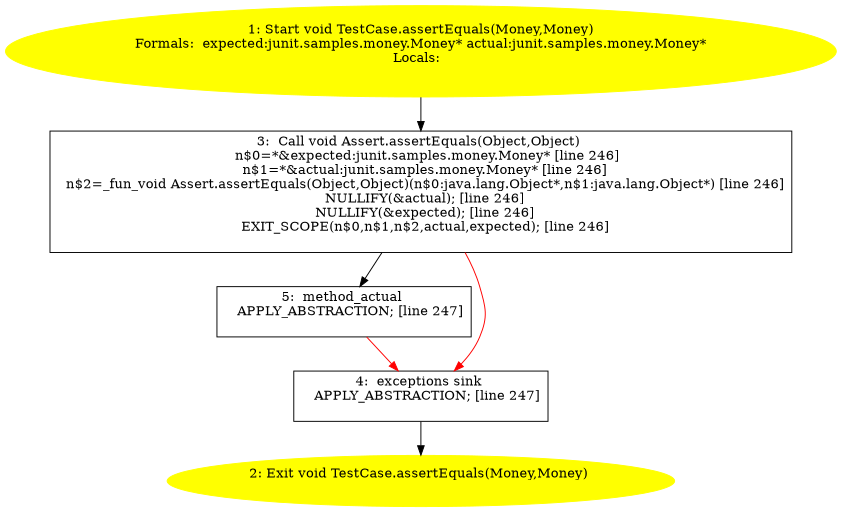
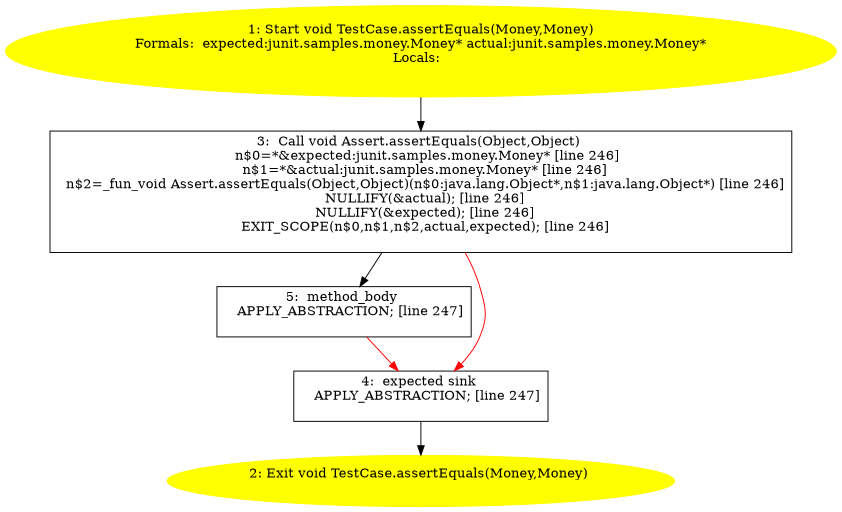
node "5:  method_actual APPLY_ABSTRACTION; [line 247]": label "5:  method_actual APPLY_ABSTRACTION; [line 247]" -> "5:  method_body APPLY_ABSTRACTION; [line 247]"
node "4:  exceptions sink APPLY_ABSTRACTION; [line 247]": label "4:  exceptions sink APPLY_ABSTRACTION; [line 247]" -> "4:  expected sink APPLY_ABSTRACTION; [line 247]"
